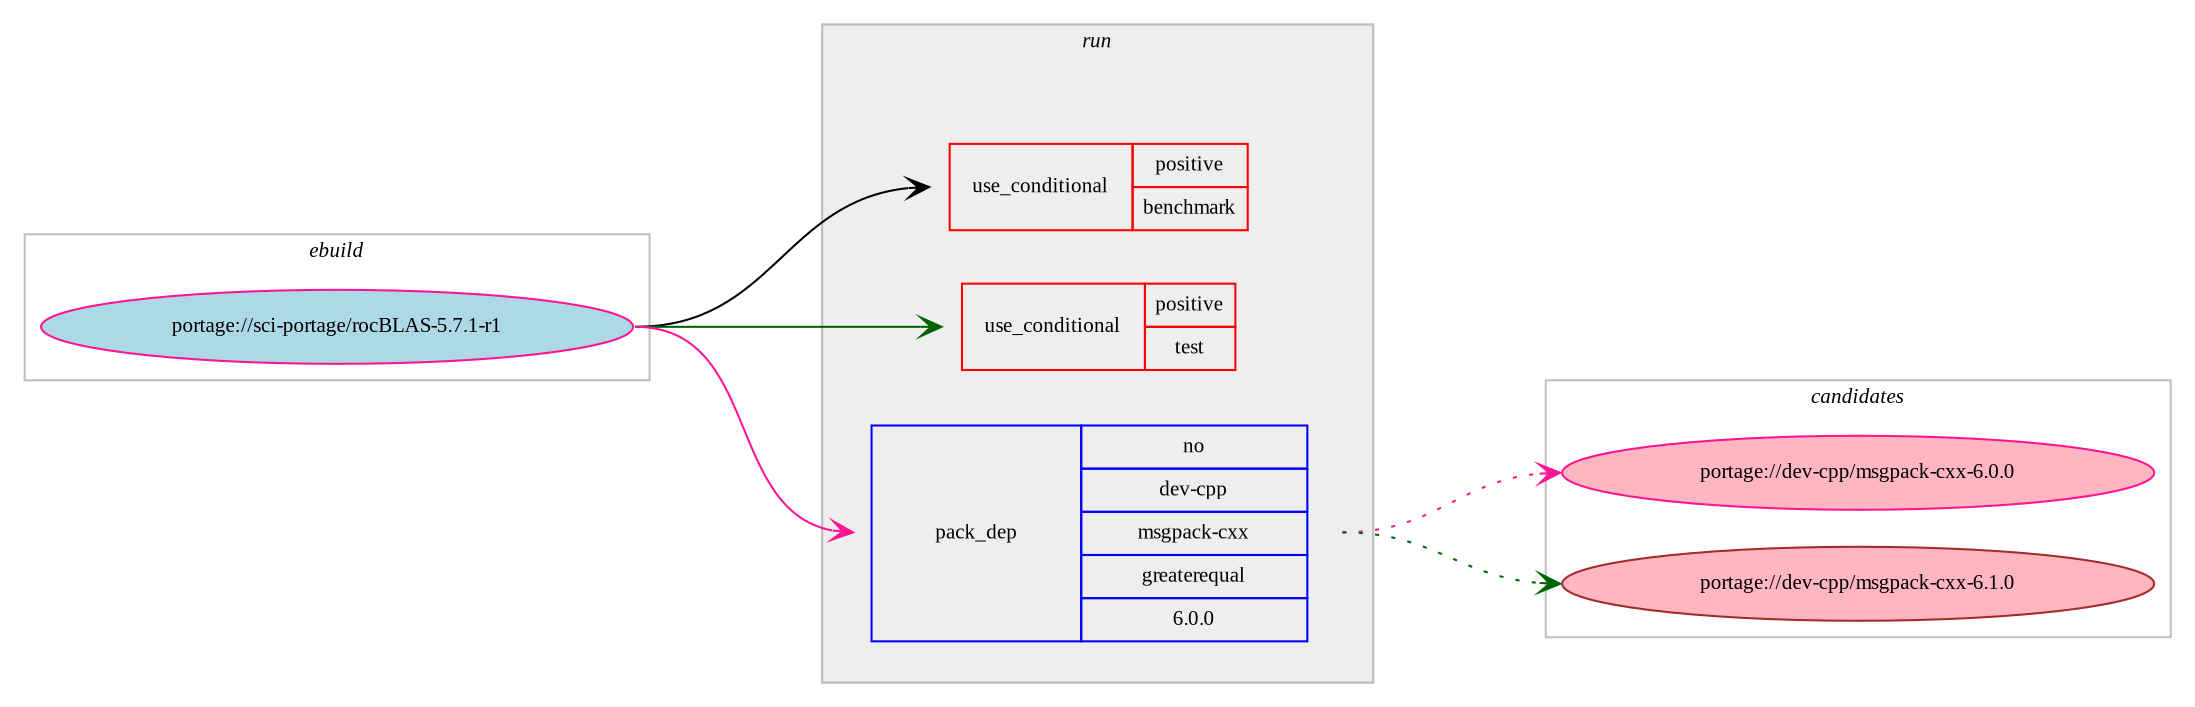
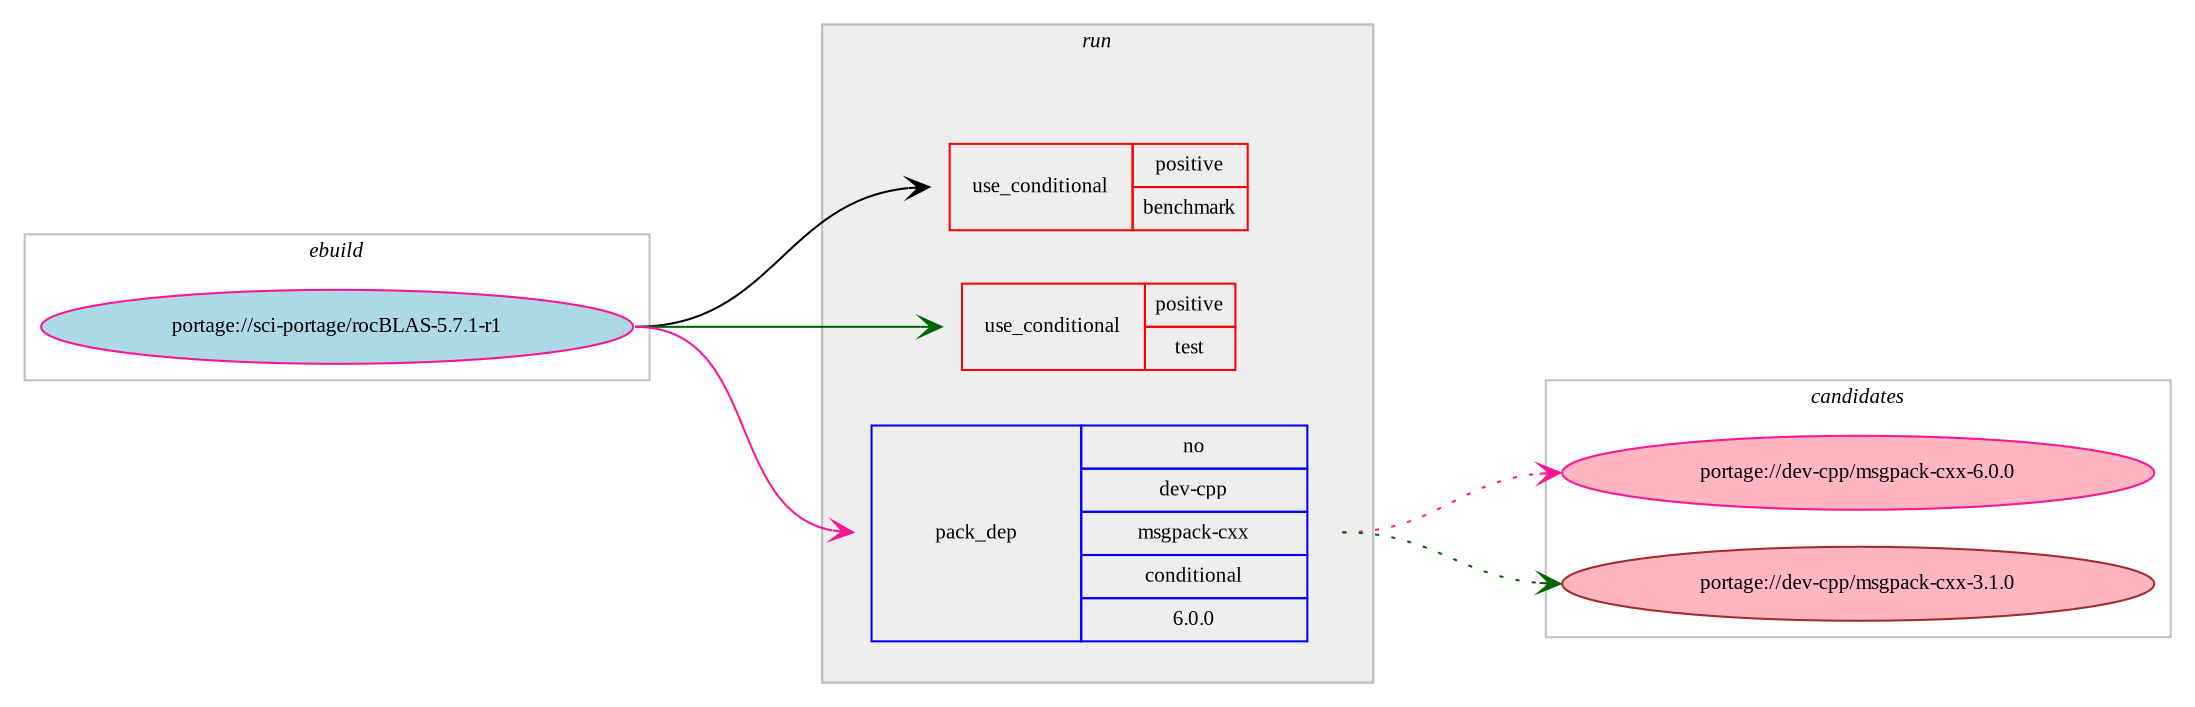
node "pack_dep": text "greaterequal" -> "conditional"
node "portage://dev-cpp/msgpack-cxx-6.1.0": label "portage://dev-cpp/msgpack-cxx-6.1.0" -> "portage://dev-cpp/msgpack-cxx-3.1.0"
